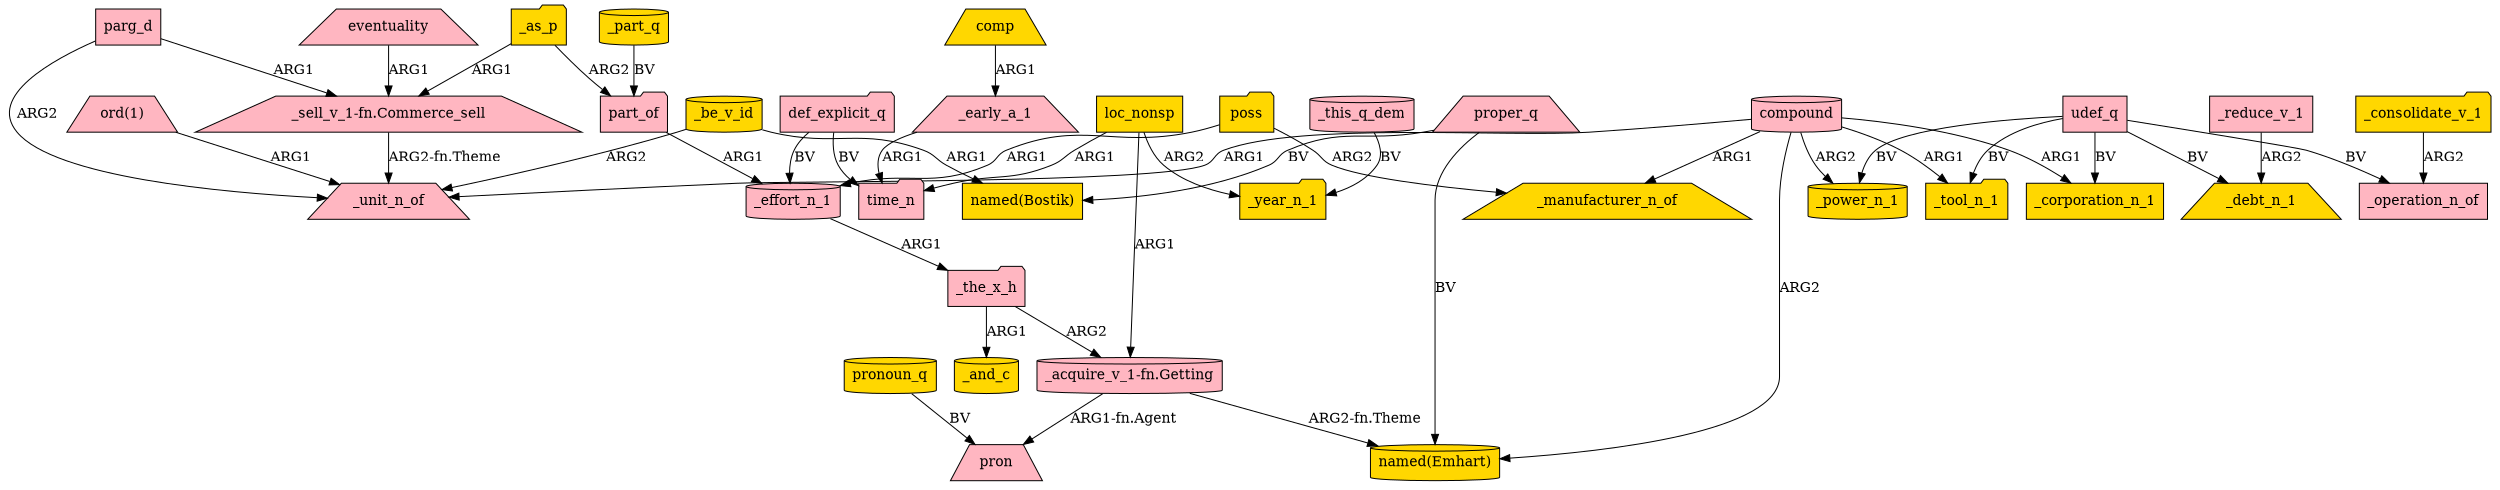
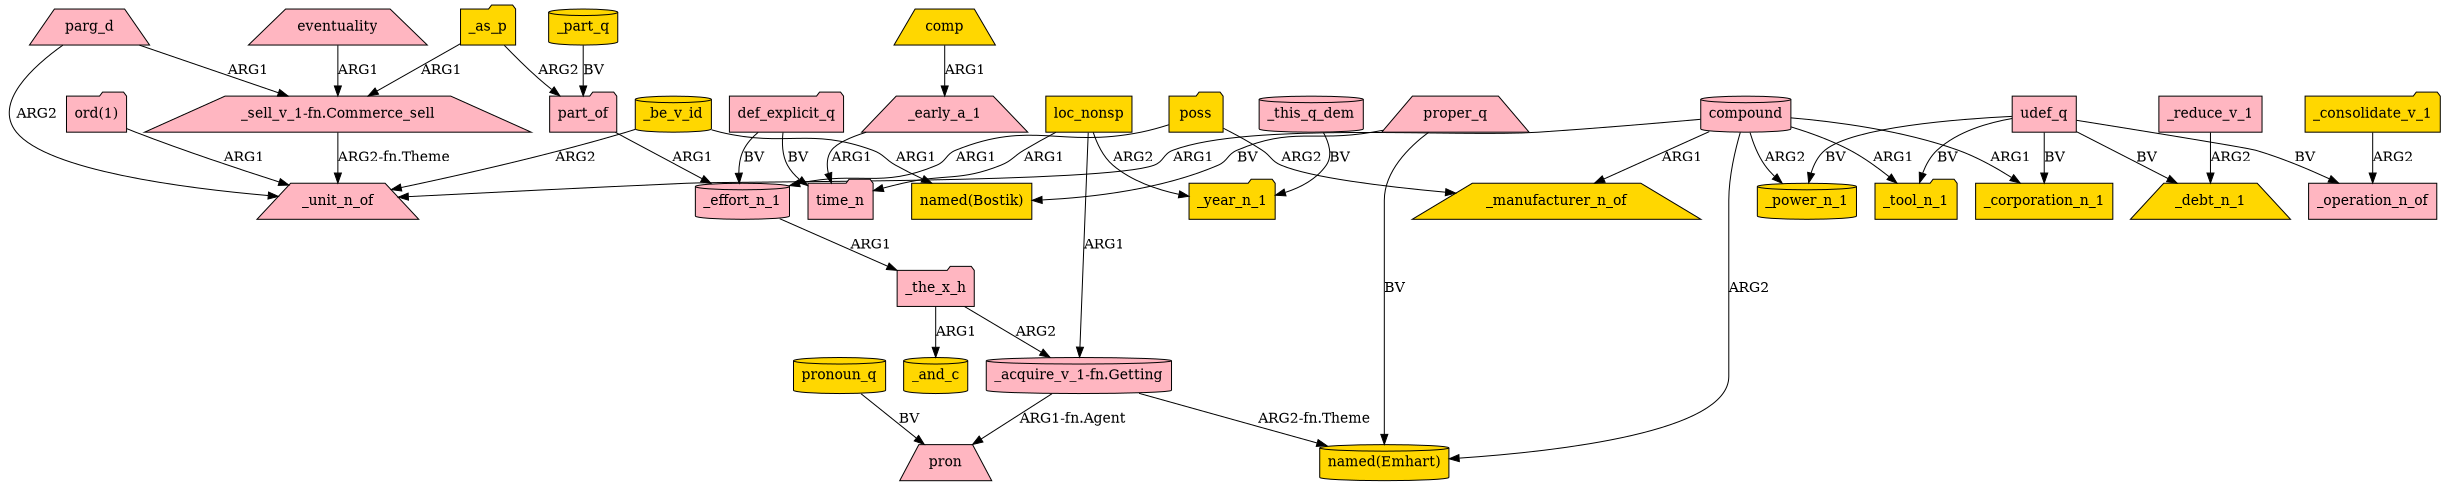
node "parg_d": shape box -> trapezium
node "ord(1)": shape trapezium -> folder
